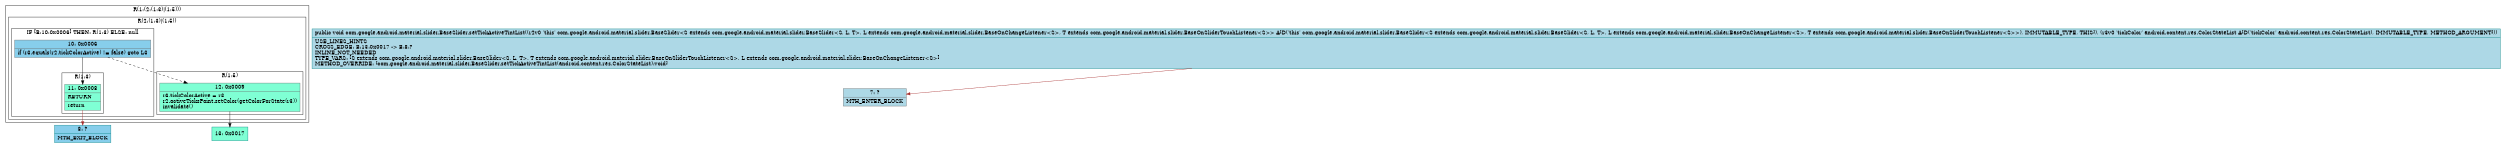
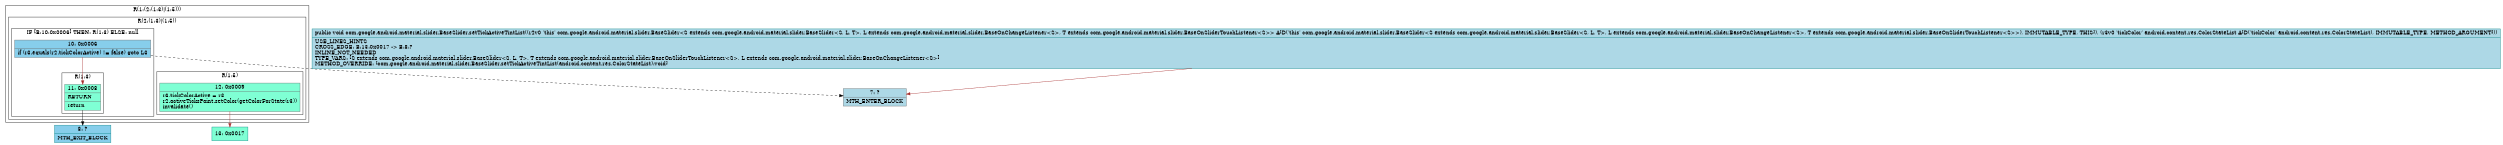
edge "10: 0x0006" -> "11: 0x0008": color black -> brown
edge "10: 0x0006" -> "12: 0x0009": now "10: 0x0006" -> "7: ?"
edge "11: 0x0008" -> "8: ?": color brown -> black
edge "12: 0x0009" -> "13: 0x0017": color black -> brown
